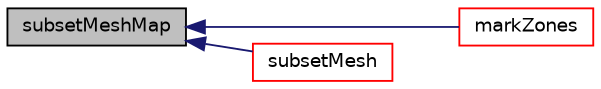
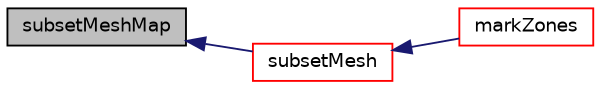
edge "markZones" -> "subsetMeshMap": now "markZones" -> "subsetMesh"
